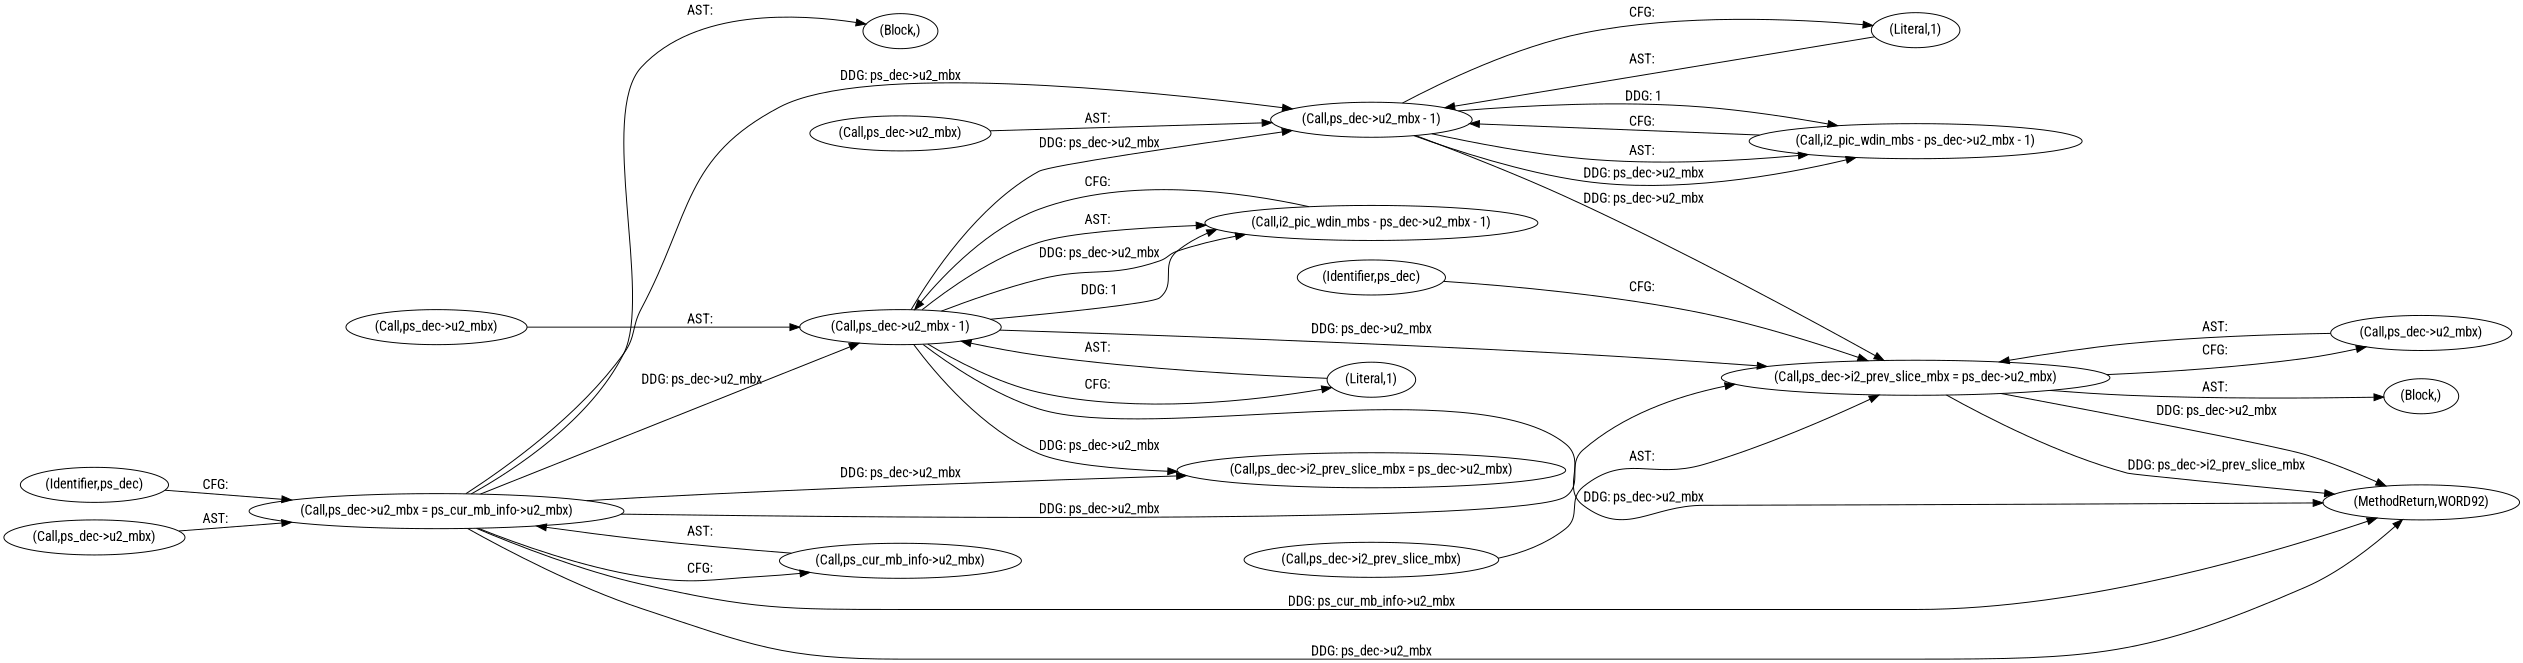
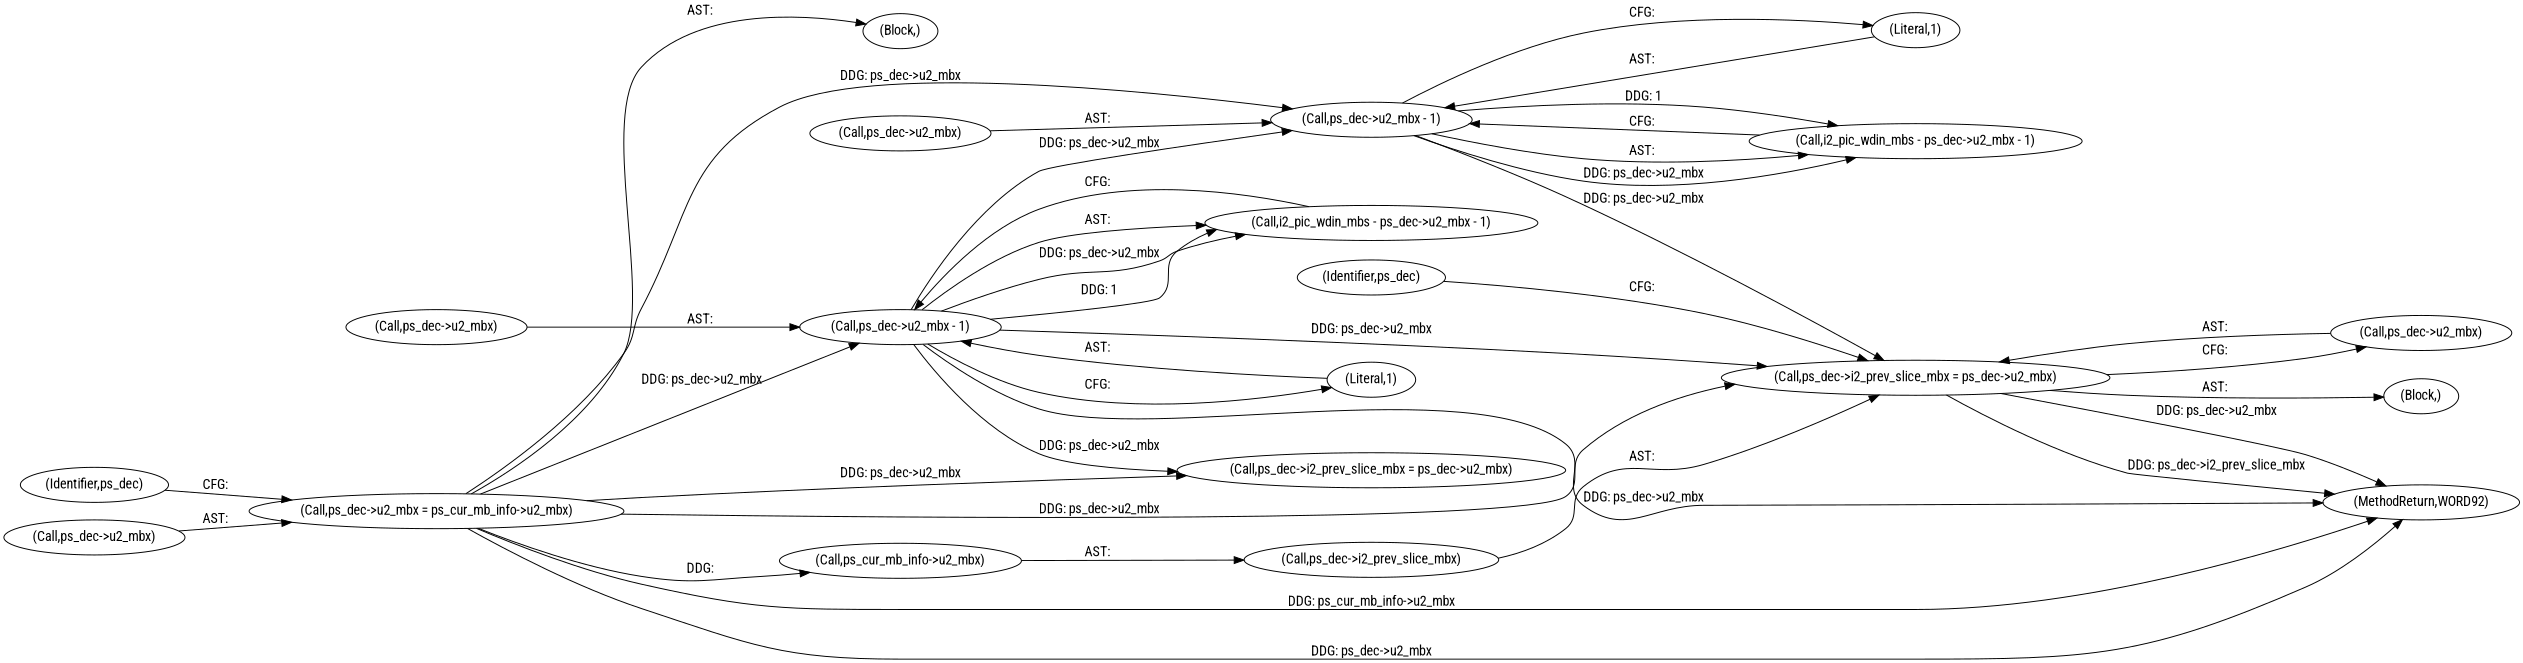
edge "(Call,ps_cur_mb_info->u2_mbx)" -> "(Call,ps_dec->u2_mbx = ps_cur_mb_info->u2_mbx)": now "(Call,ps_cur_mb_info->u2_mbx)" -> "(Call,ps_dec->i2_prev_slice_mbx)"
edge "(Call,ps_dec->u2_mbx = ps_cur_mb_info->u2_mbx)" -> "(Call,ps_cur_mb_info->u2_mbx)": label "CFG: " -> "DDG: "
